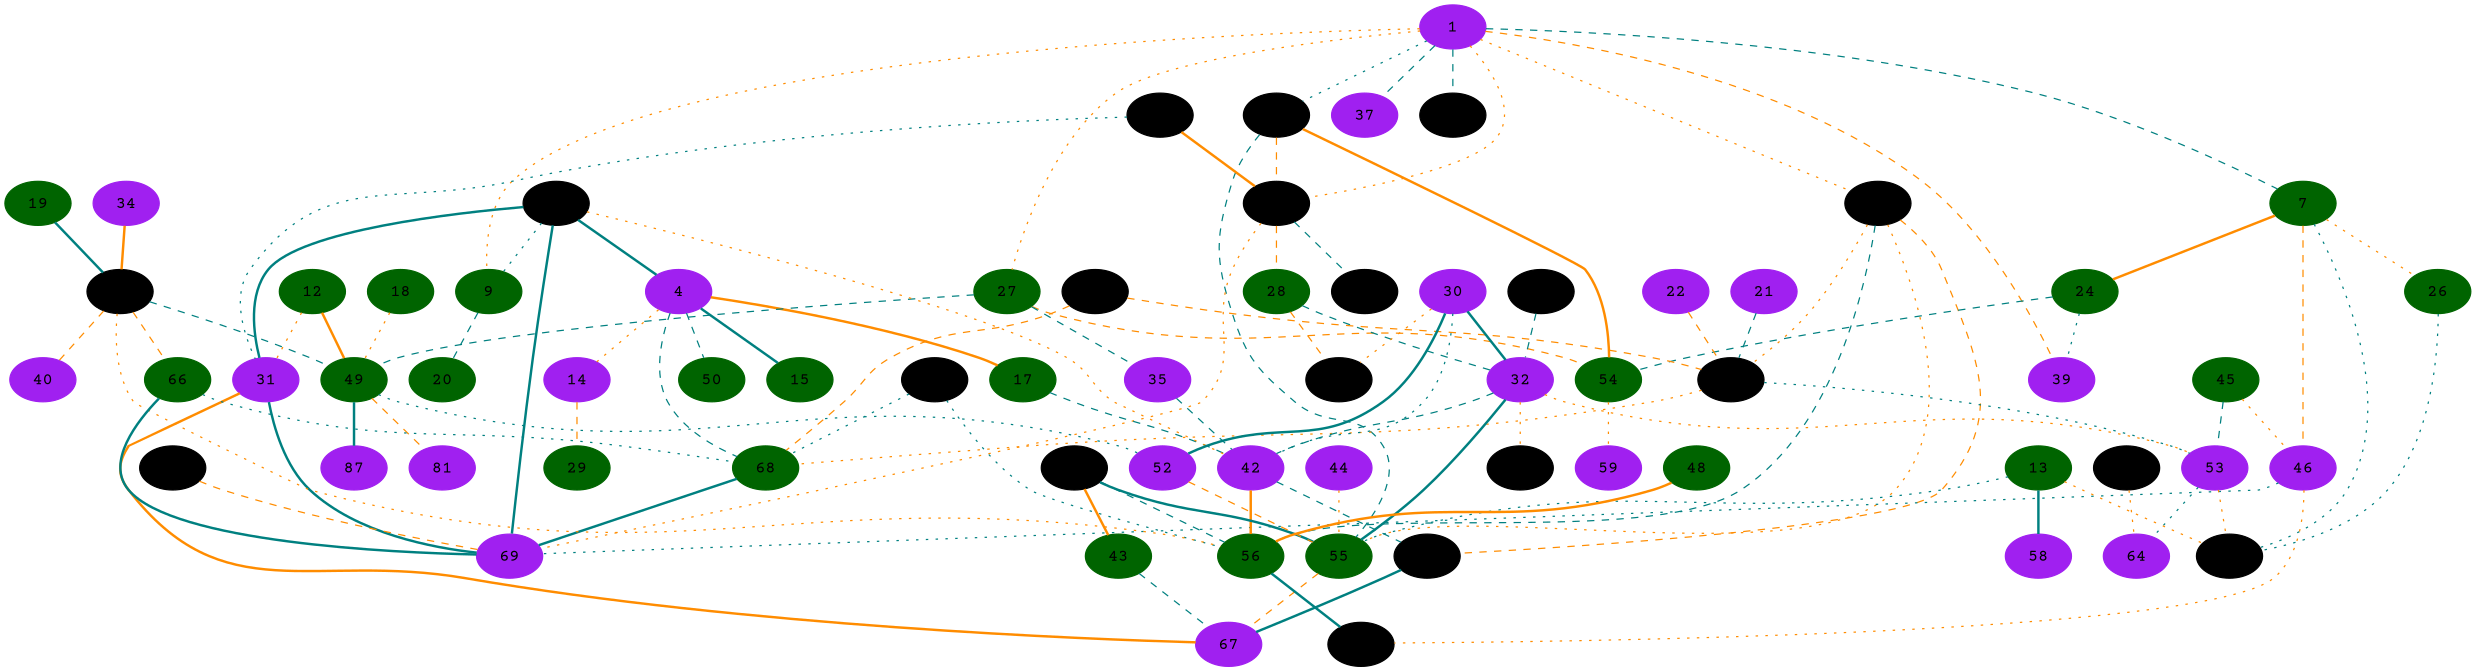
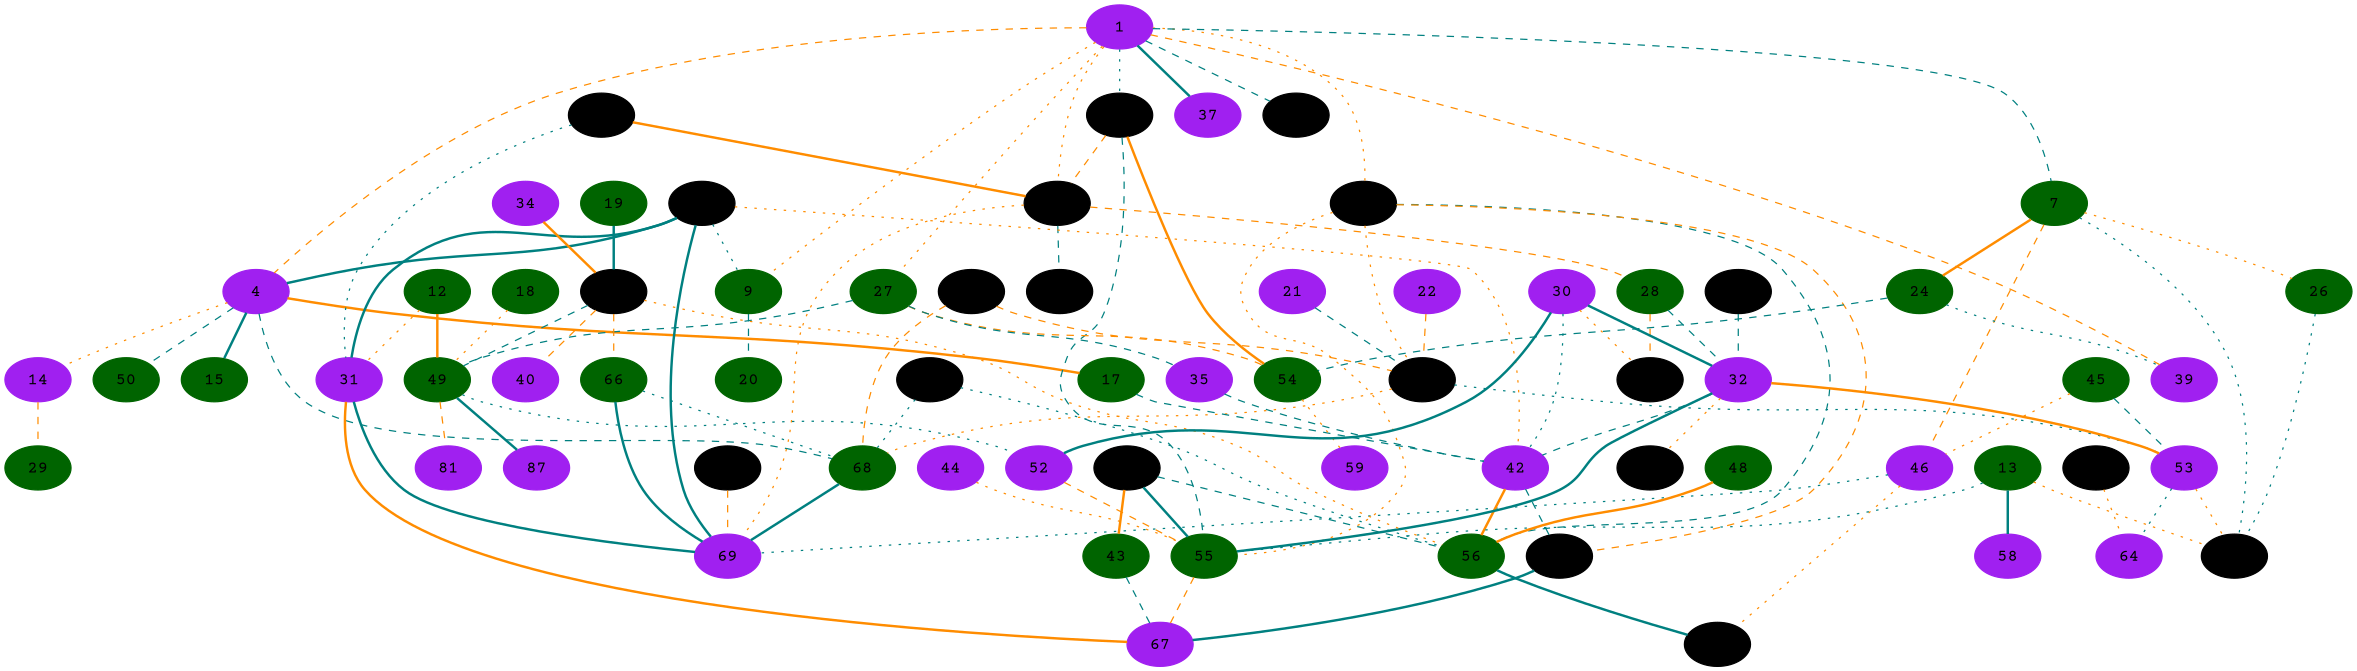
edge "1" -- "4": added
edge "1" -- "37": style dashed -> bold
edge "32" -- "53": style dotted -> bold
